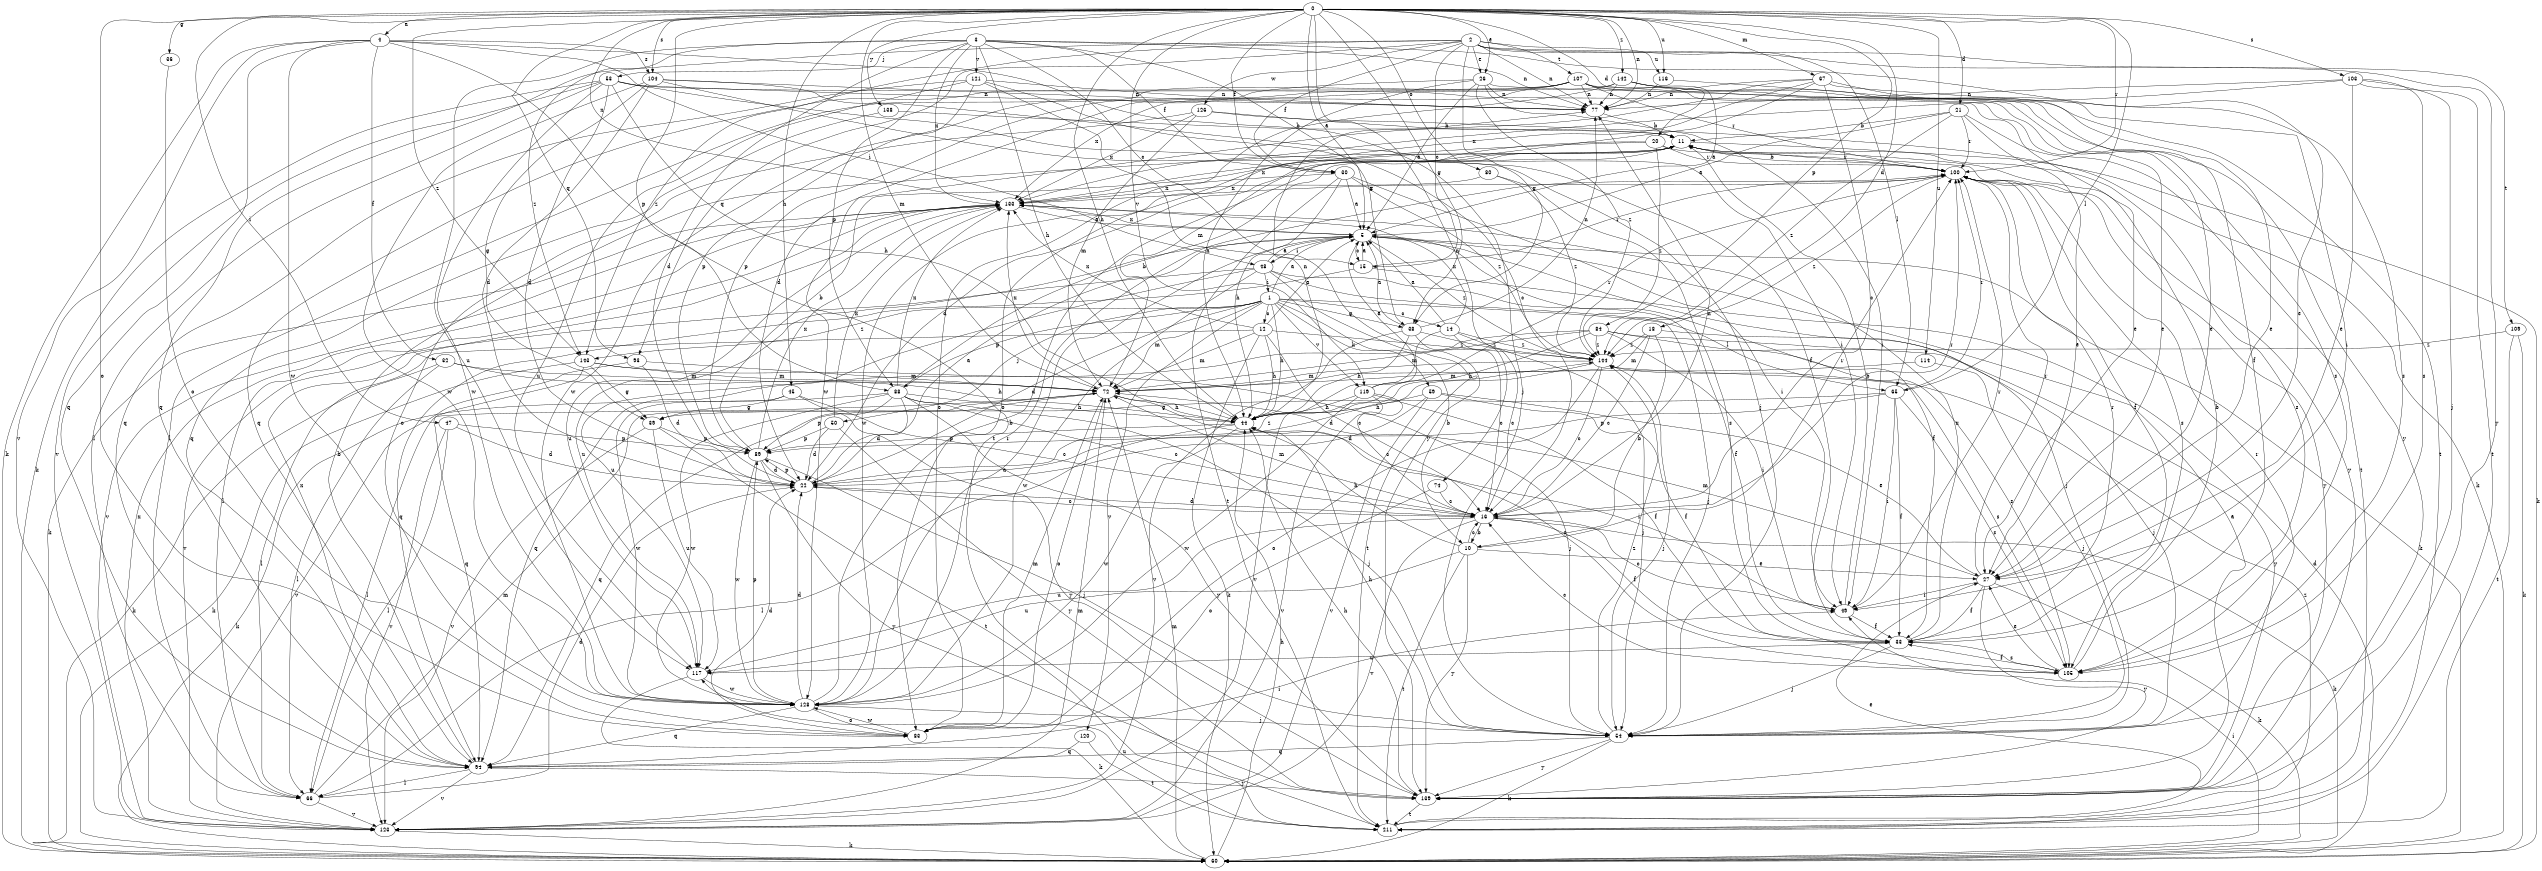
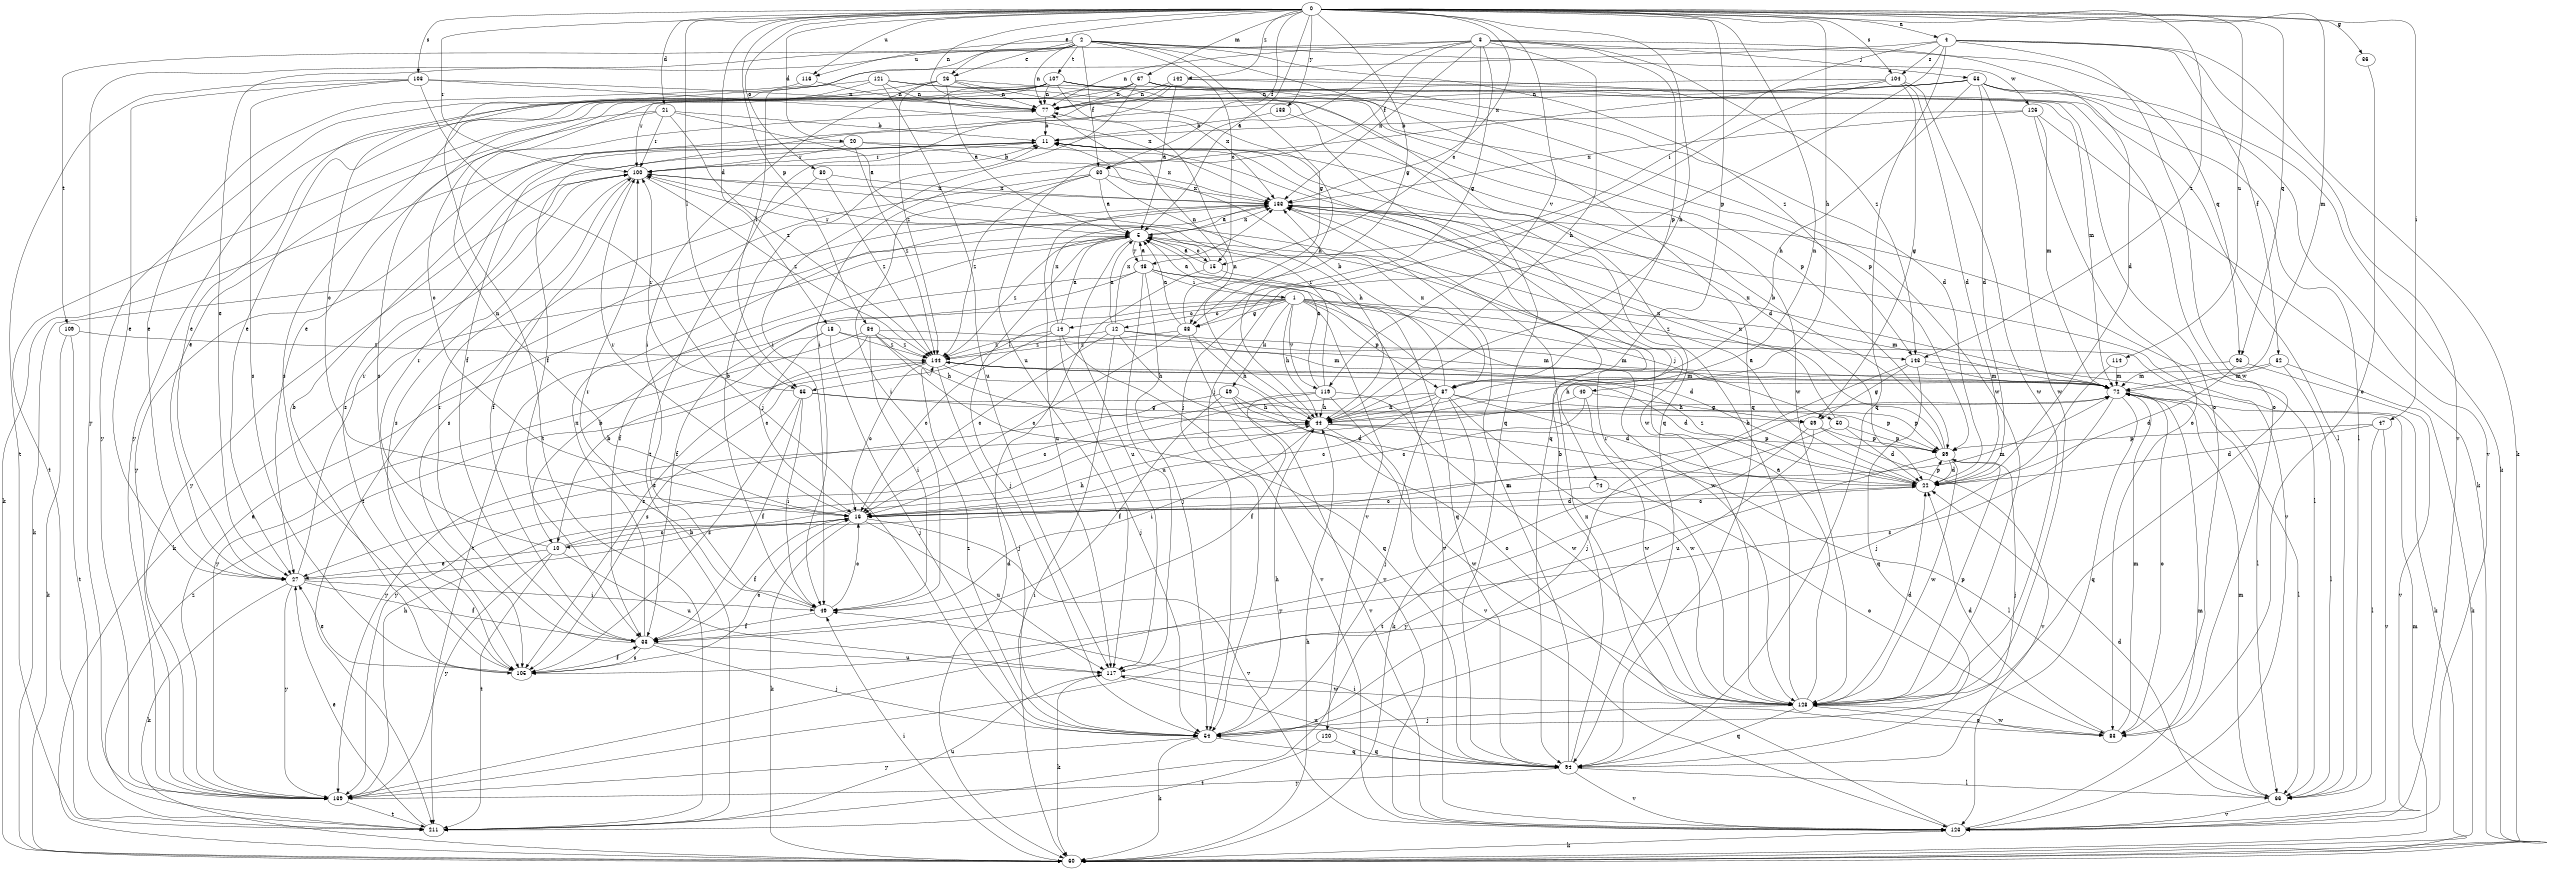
edge "3" -> "121": removed, label "v"
edge "0" -> "83": removed, label "o"
edge "5" -> "48": label "i" -> "y"
node "45": label "45" -> "40"
node "88": label "88" -> "87"
edge "12" -> "60": label "k" -> "i"
edge "54" -> "100": removed, label "r"
edge "94" -> "117": added, label "u"
